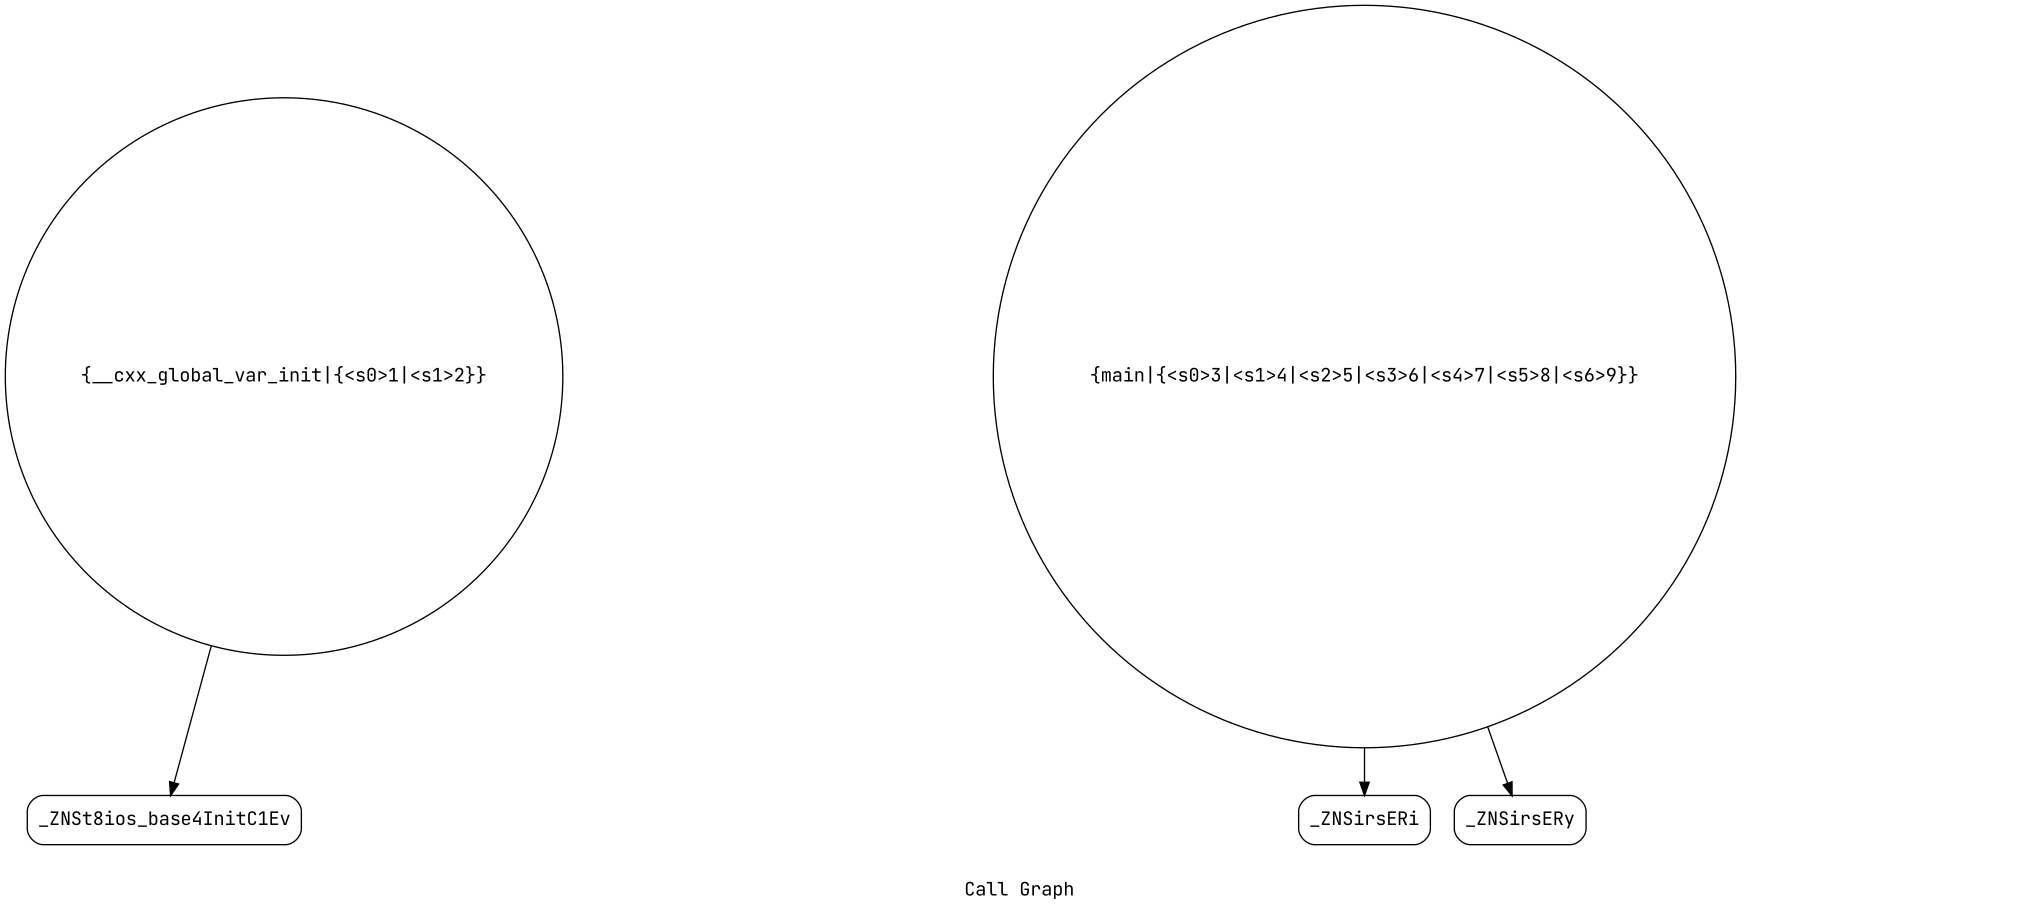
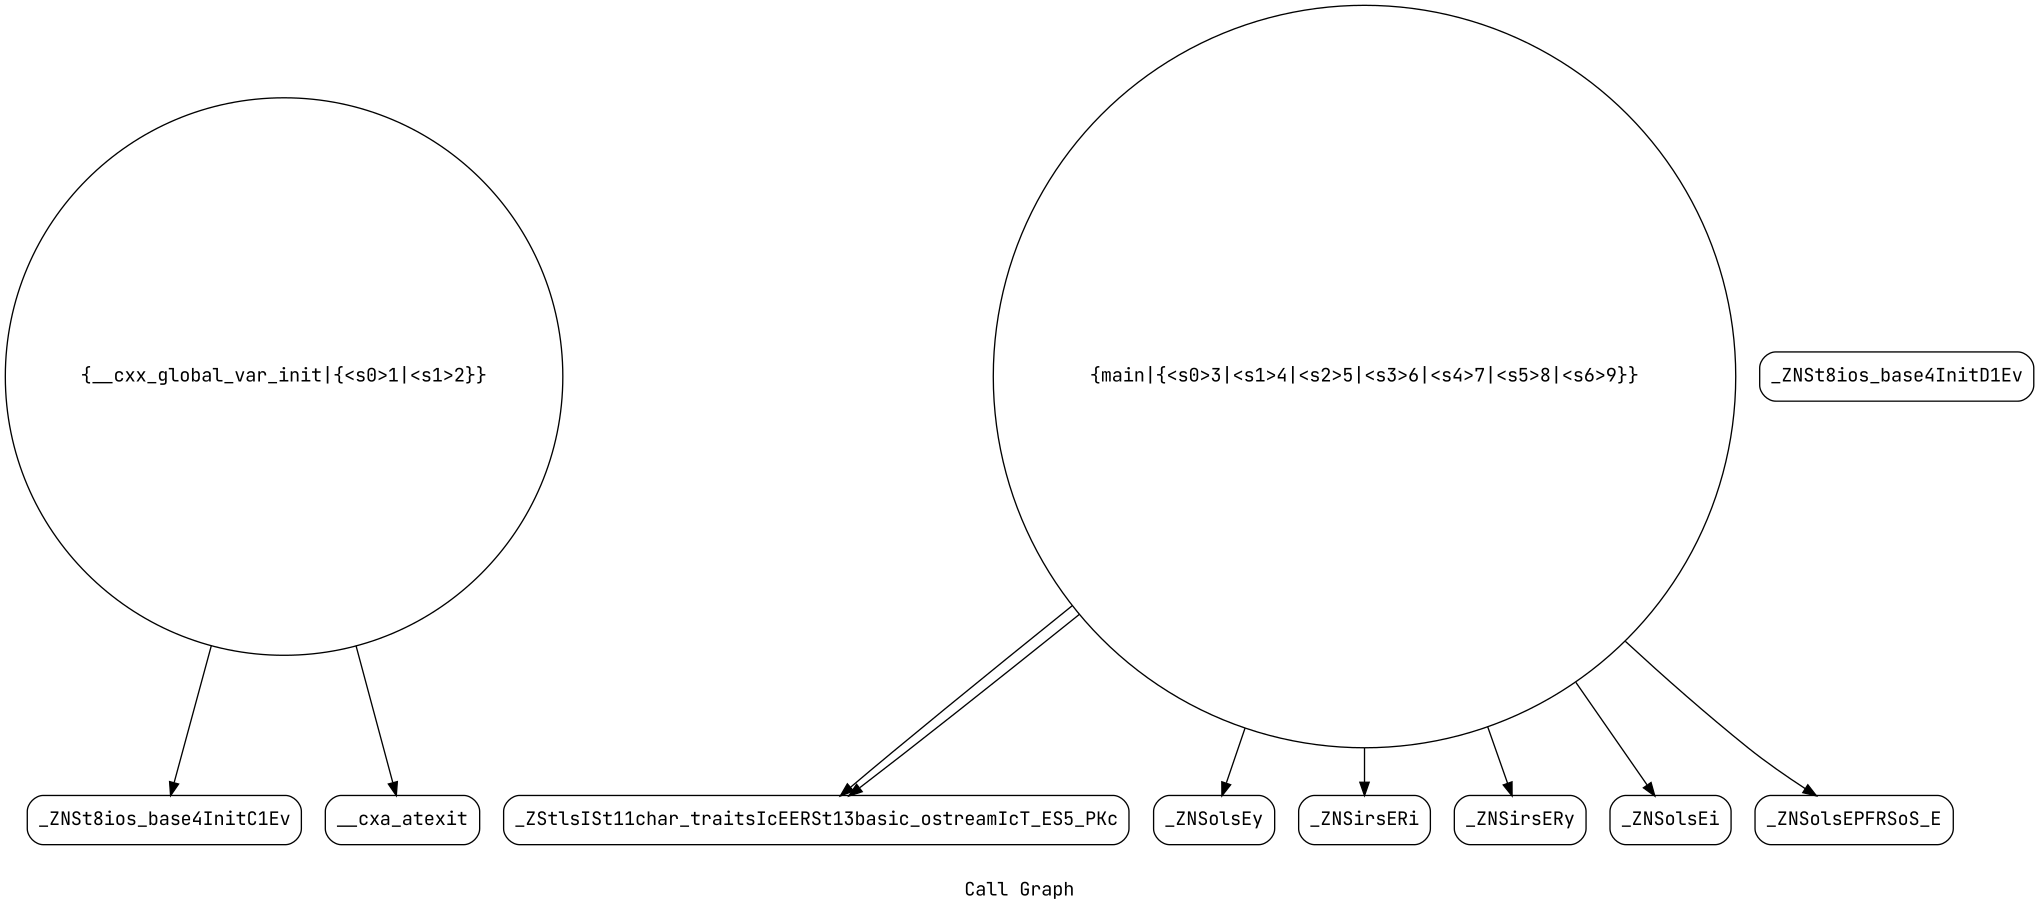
node "_ZNSt8ios_base4InitD1Ev": added
node "__cxa_atexit": added
node "_ZStlsISt11char_traitsIcEERSt13basic_ostreamIcT_ES5_PKc": added
node "_ZNSolsEy": added
node "_ZNSolsEi": added
node "_ZNSolsEPFRSoS_E": added
